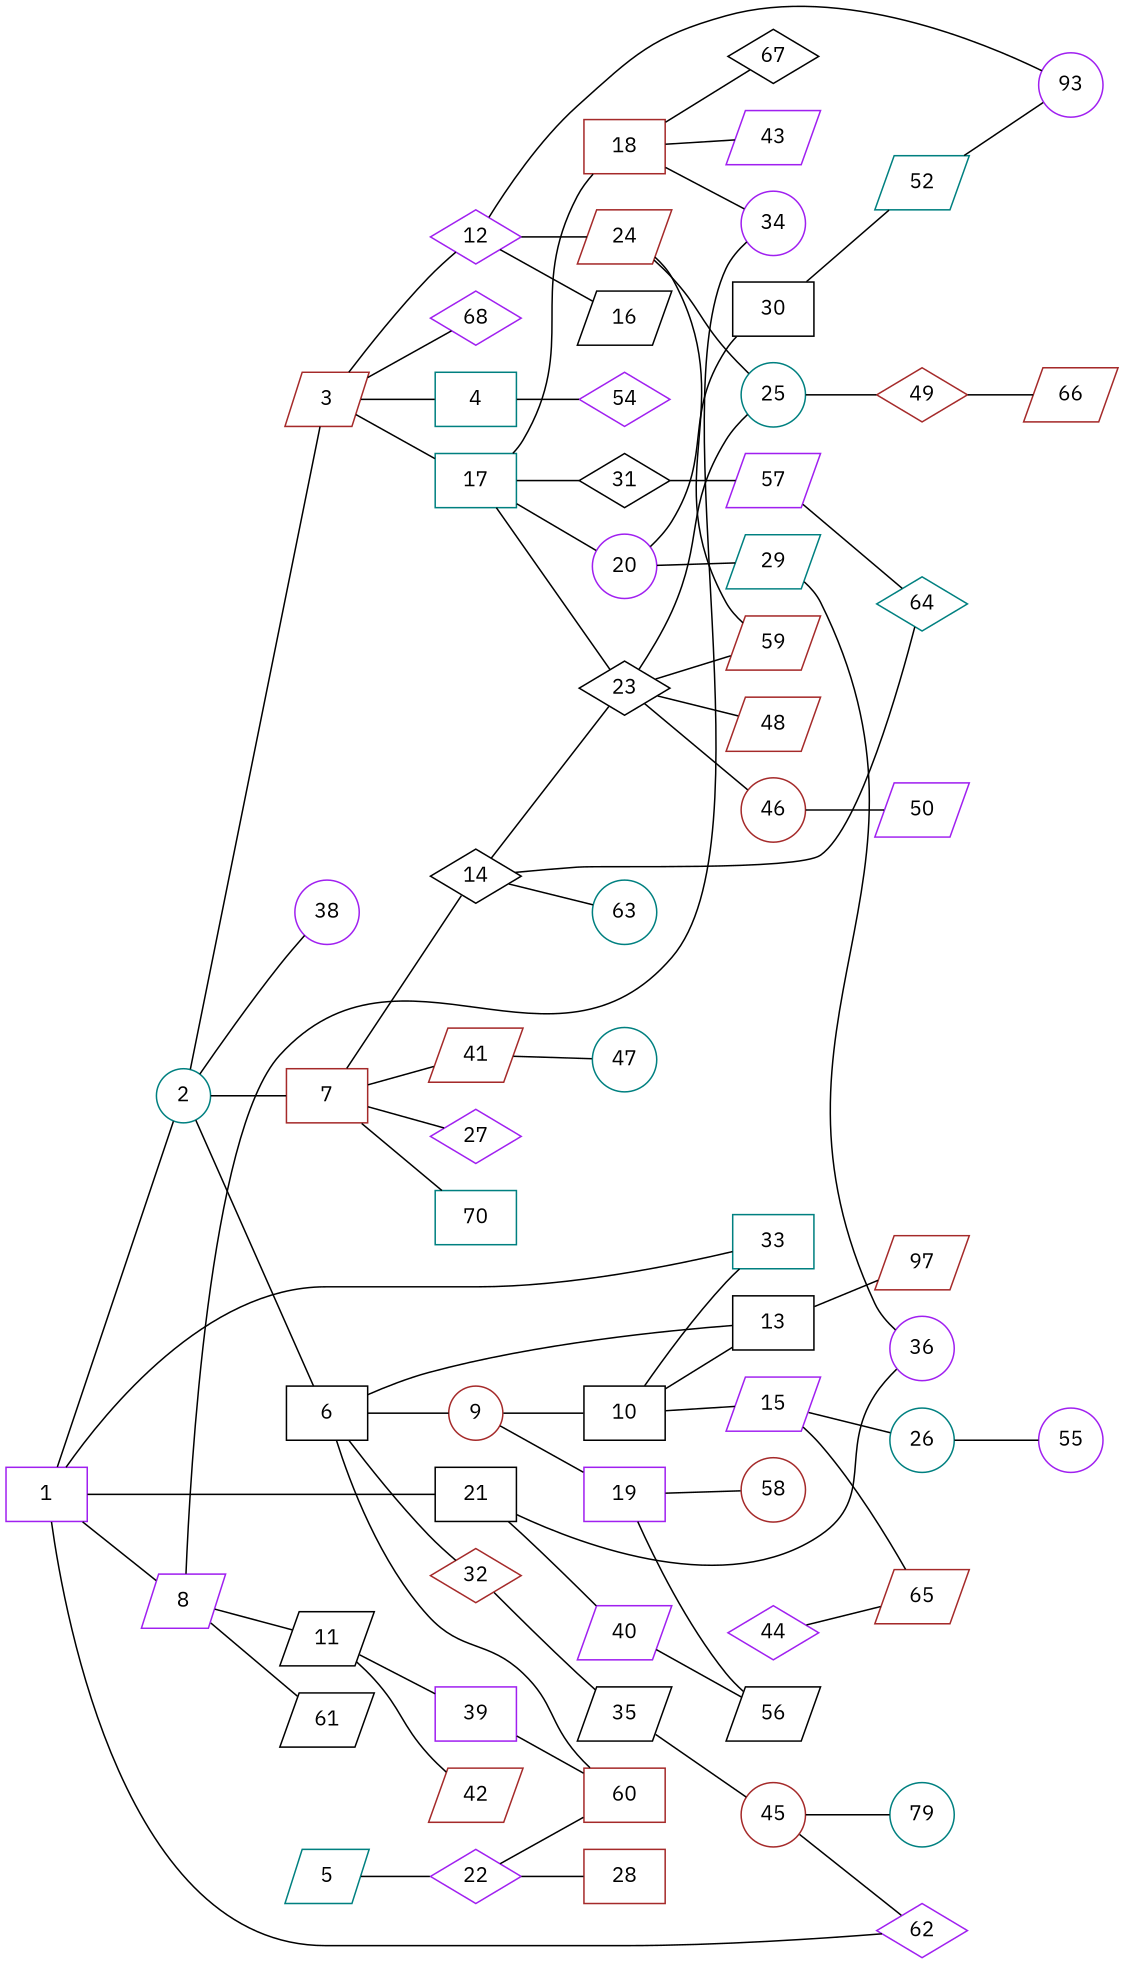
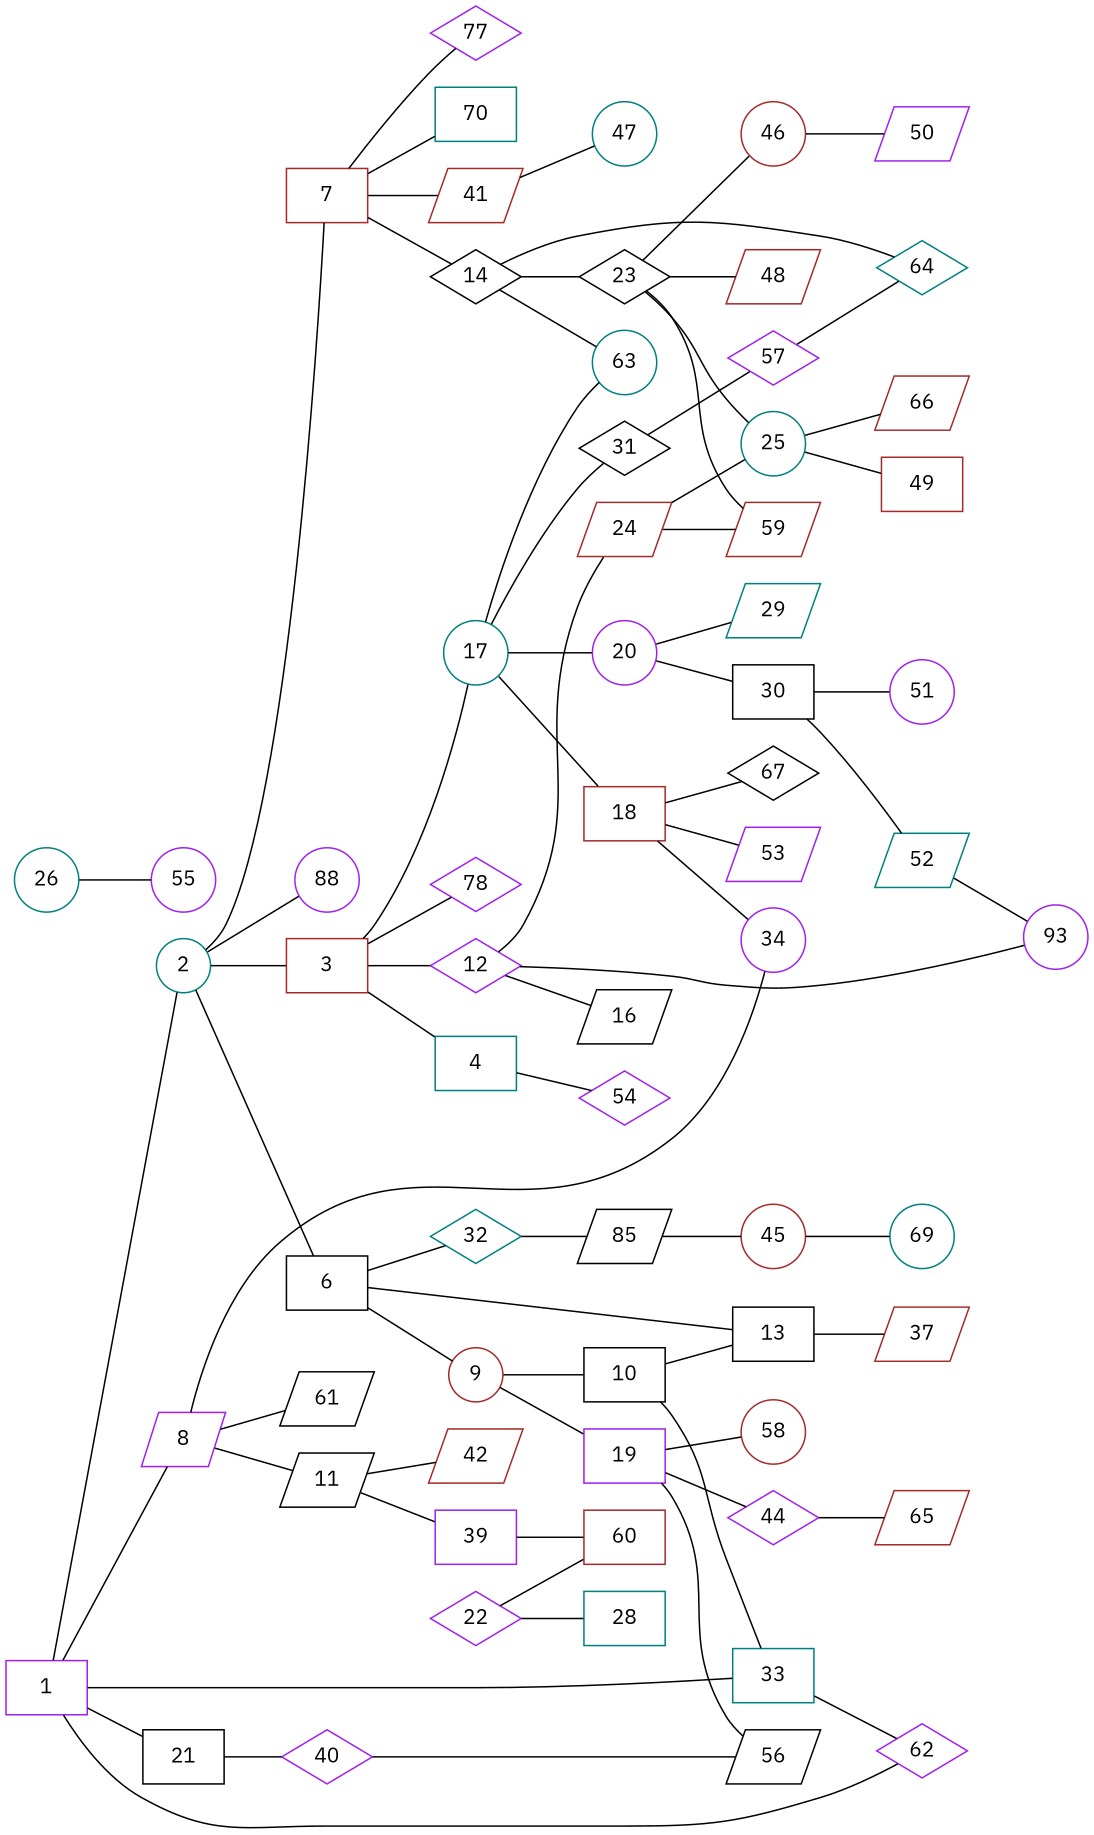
node "43": label "43" -> "53"
node "68": label "68" -> "78"
node "49": shape diamond -> box
edge "49" -- "66": now "25" -- "66"
node "3": shape parallelogram -> box
node "17": shape box -> circle
node "57": shape parallelogram -> diamond
edge "17" -- "23": now "17" -- "63"
node "51": added
node "38": label "38" -> "88"
node "27": label "27" -> "77"
node "97": label "97" -> "37"
node "36": removed
node "15": removed
edge "19" -- "44": added
node "32": color brown -> teal
edge "6" -- "60": removed
node "40": shape parallelogram -> diamond
node "35": label "35" -> "85"
node "79": label "79" -> "69"
edge "45" -- "62": now "33" -- "62"
node "5": removed
node "28": color brown -> teal
